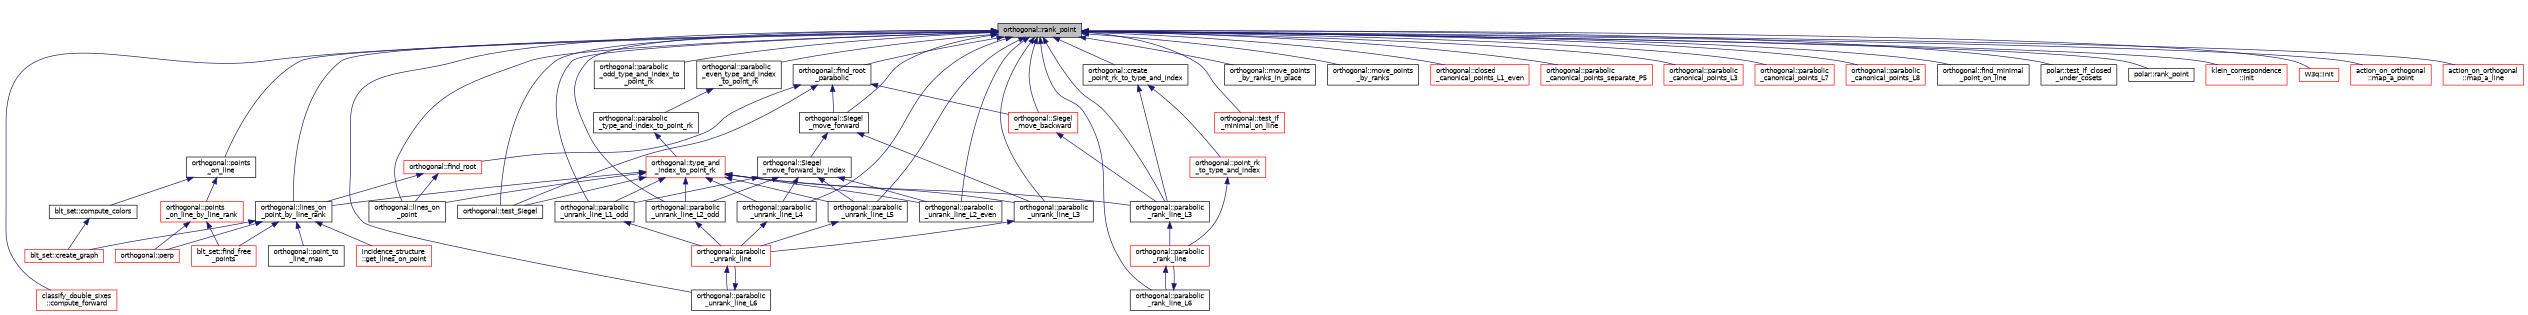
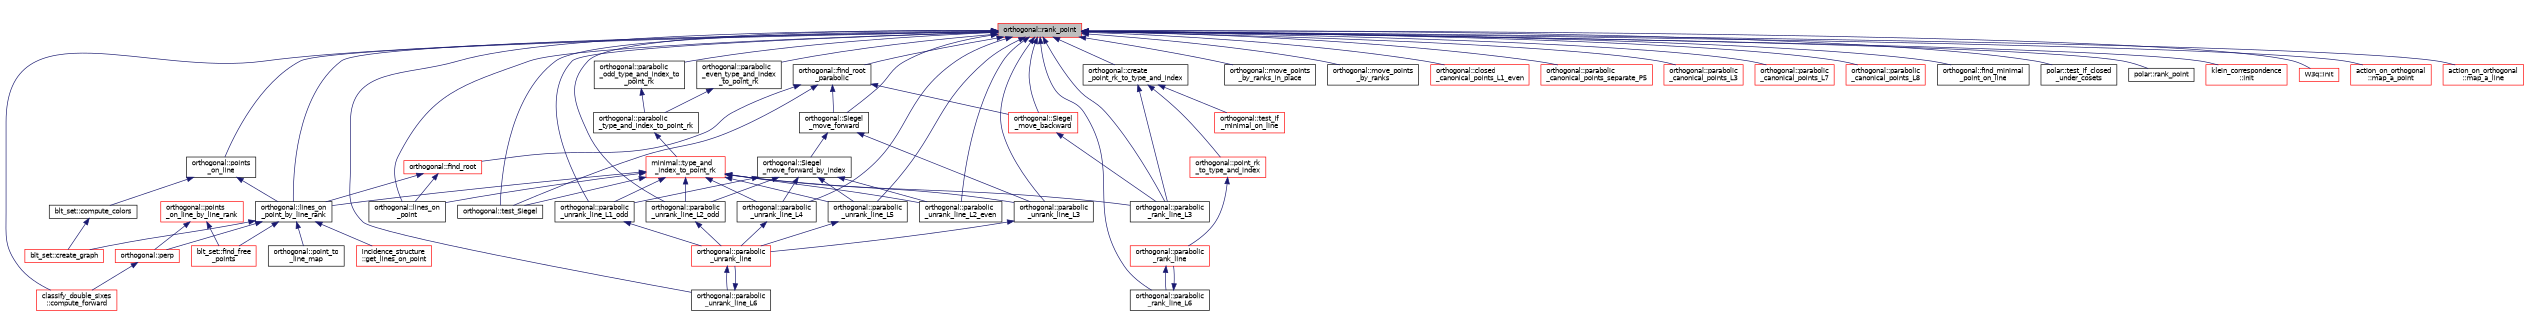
node "orthogonal::rank_point": color black -> red
edge "orthogonal::test_if _minimal_on_line" -> "orthogonal::rank_point": now "orthogonal::test_if _minimal_on_line" -> "orthogonal::create _point_rk_to_type_and_index"
edge "orthogonal::parabolic _type_and_index_to_point_rk" -> "orthogonal::parabolic _odd_type_and_index_to _point_rk": added
node "orthogonal::type_and _index_to_point_rk": label "orthogonal::type_and _index_to_point_rk" -> "minimal::type_and _index_to_point_rk"
edge "orthogonal::points _on_line_by_line_rank" -> "orthogonal::points _on_line": now "orthogonal::lines_on _point_by_line_rank" -> "orthogonal::points _on_line"
edge "orthogonal::parabolic _rank_line" -> "orthogonal::parabolic _rank_line_L3": removed
edge "classify_double_sixes ::compute_forward" -> "orthogonal::perp": added
